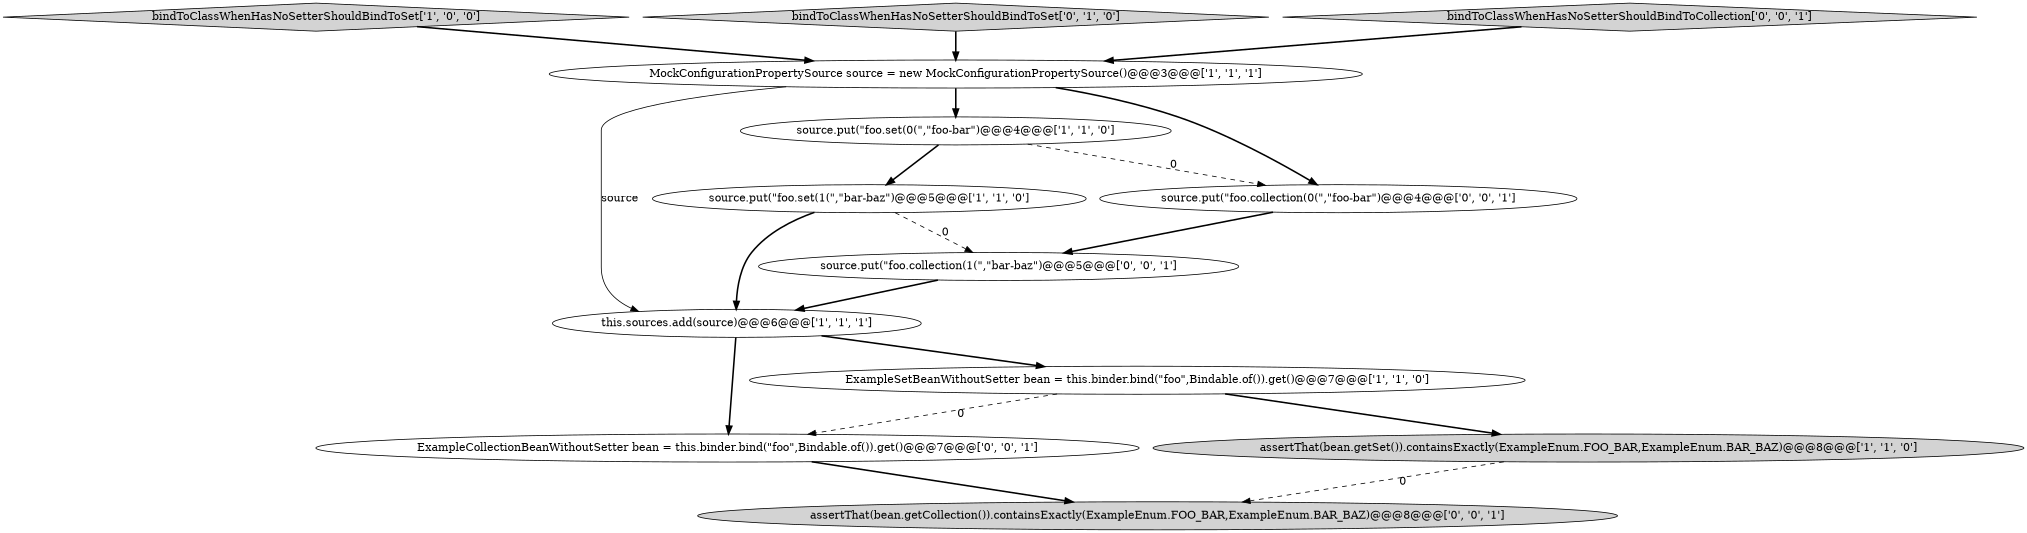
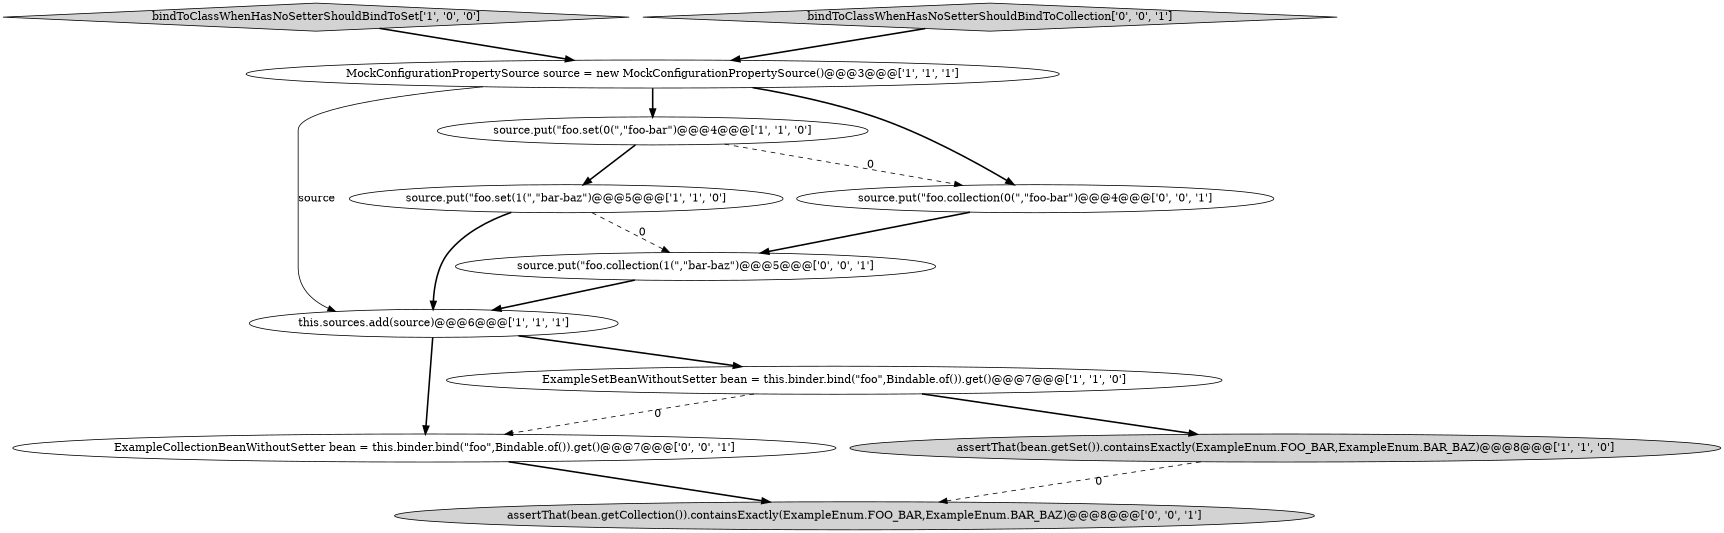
node "bindToClassWhenHasNoSetterShouldBindToSet['0', '1', '0']": removed
